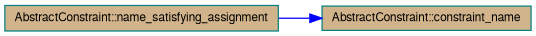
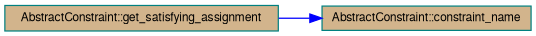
node "AbstractConstraint::name_satisfying_assignment": label "AbstractConstraint::name_satisfying_assignment" -> "AbstractConstraint::get_satisfying_assignment"
